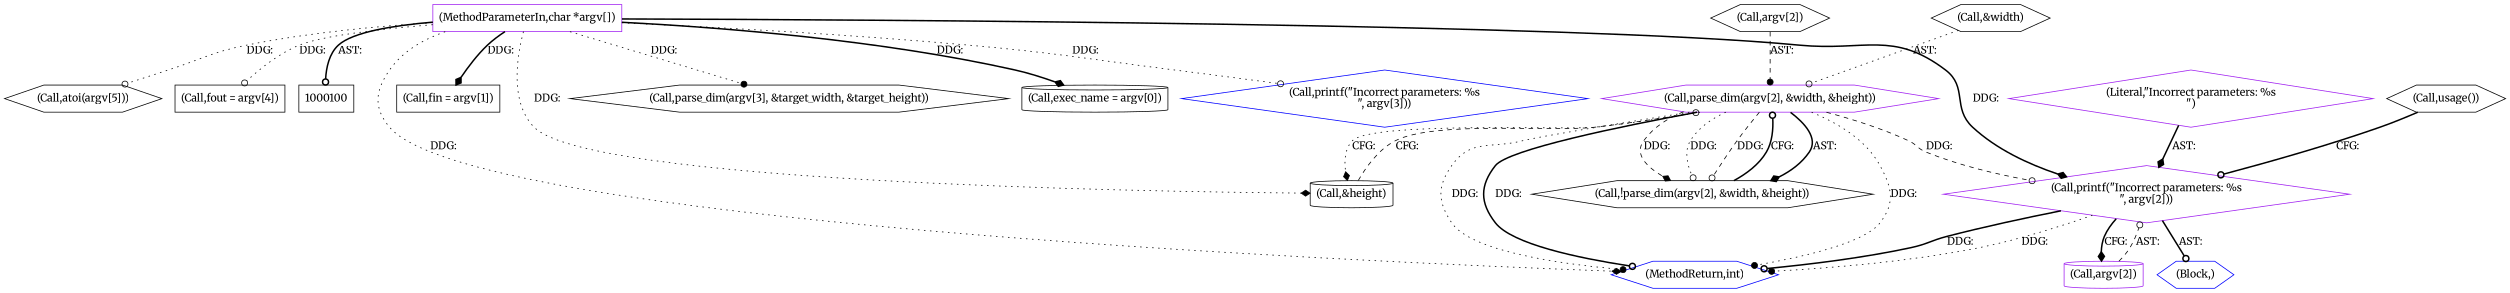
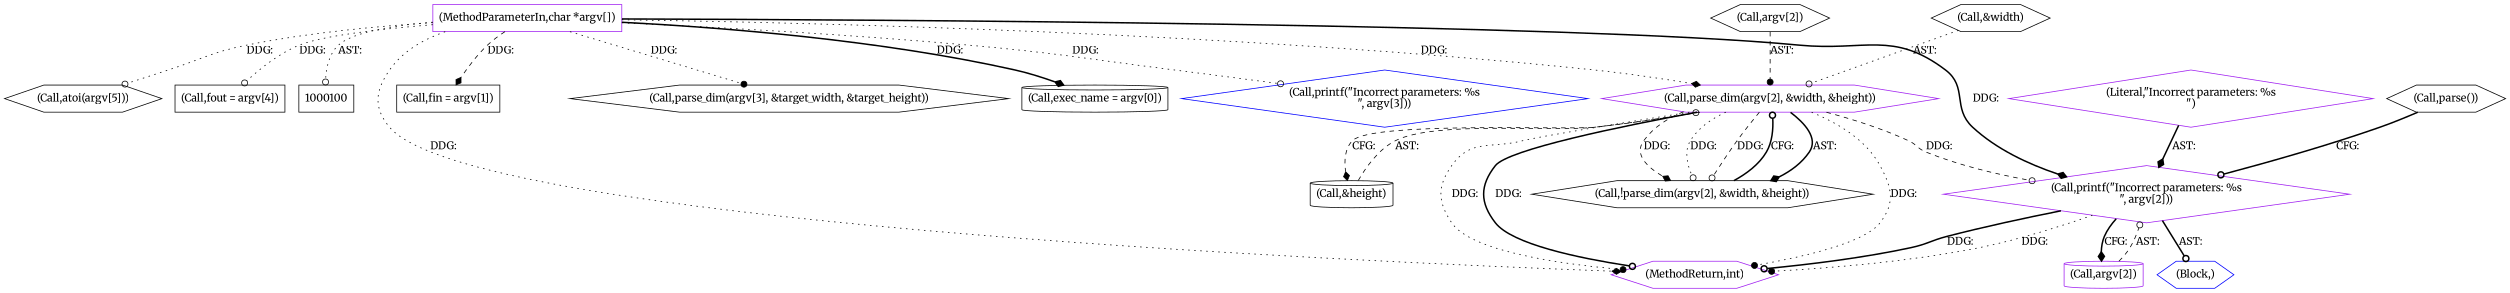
edge "(MethodParameterIn,char *argv[])" -> "1000100": style bold -> dotted
edge "(MethodParameterIn,char *argv[])" -> "(Call,fin = argv[1])": style bold -> dashed
node "(Call,usage())": label "(Call,usage())" -> "(Call,parse())"
edge "(Call,parse_dim(argv[2], &width, &height))" -> "(Call,&height)": style dotted -> dashed
edge "(Call,&height)" -> "(Call,parse_dim(argv[2], &width, &height))": label "CFG: " -> "AST: "
edge "(MethodParameterIn,char *argv[])" -> "(Call,&height)": now "(MethodParameterIn,char *argv[])" -> "(Call,parse_dim(argv[2], &width, &height))"
node "(MethodReturn,int)": color blue -> purple
